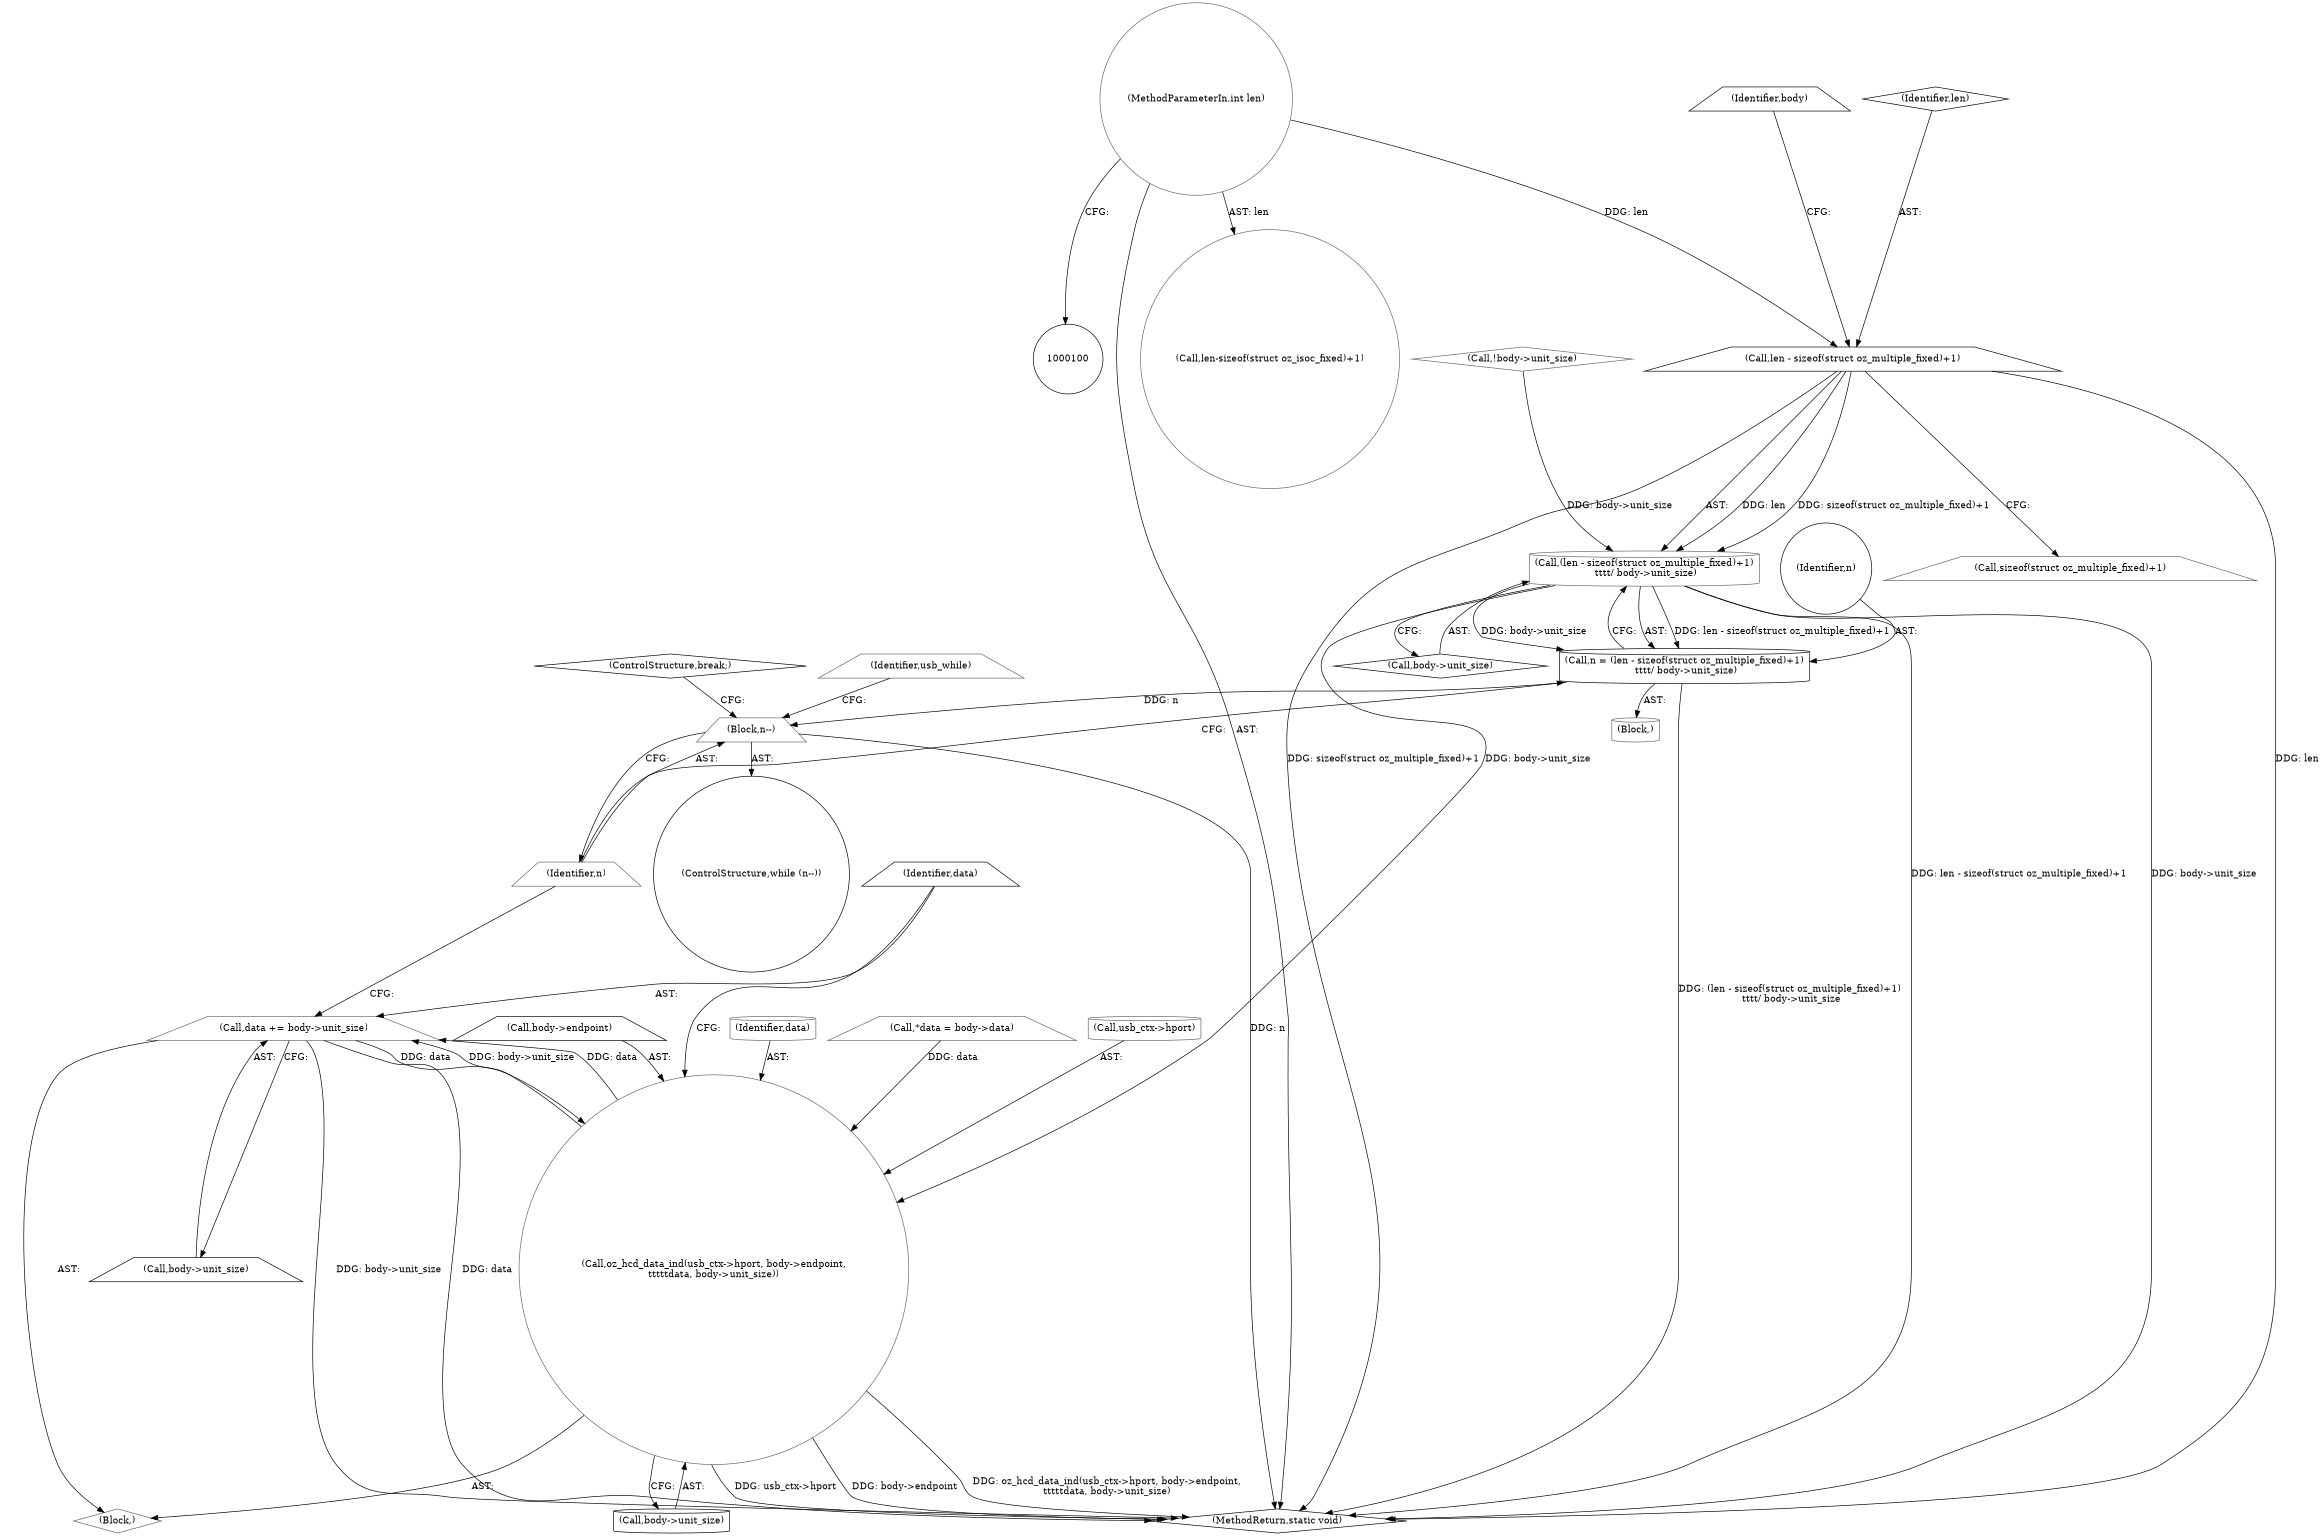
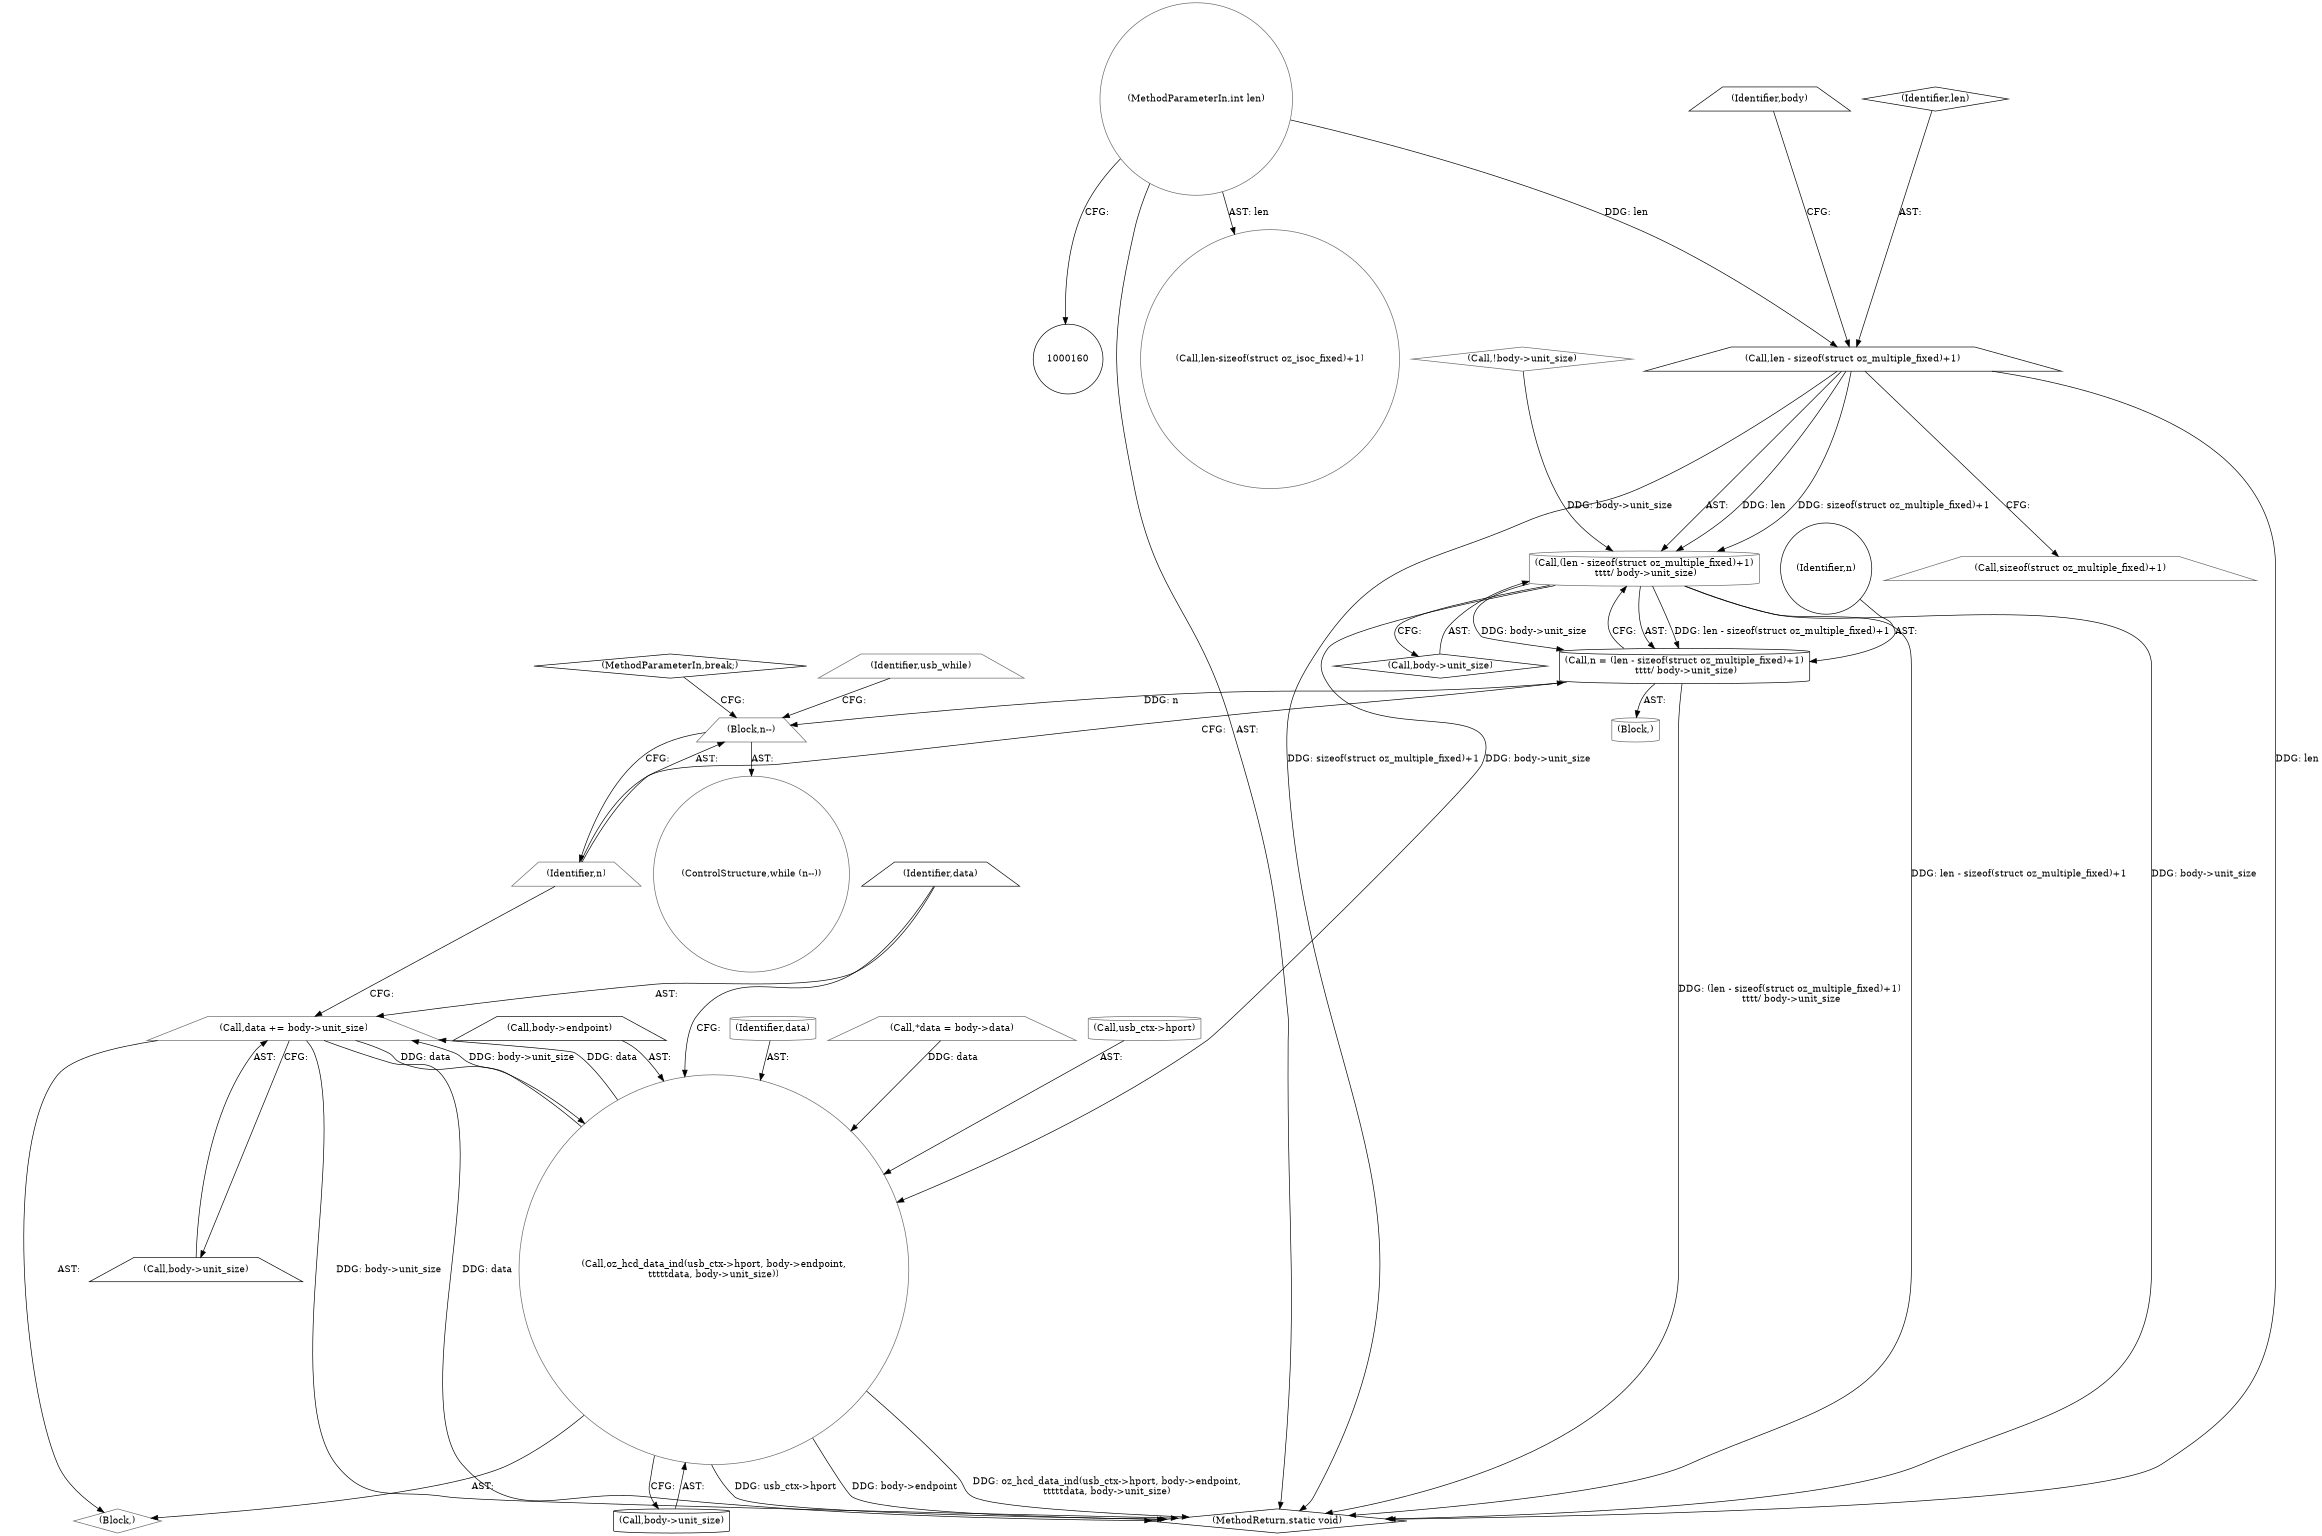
node "1000100": label "1000100" -> "1000160"
node "(ControlStructure,break;)": label "(ControlStructure,break;)" -> "(MethodParameterIn,break;)"
node "(ControlStructure,while (n--))": color black -> gray40
edge "(Block,n--)" -> "(MethodReturn,static void)": removed, label "DDG: n"
